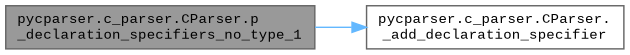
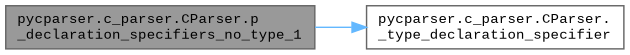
node "pycparser.c_parser.CParser. _add_declaration_specifier": label "pycparser.c_parser.CParser. _add_declaration_specifier" -> "pycparser.c_parser.CParser. _type_declaration_specifier"
